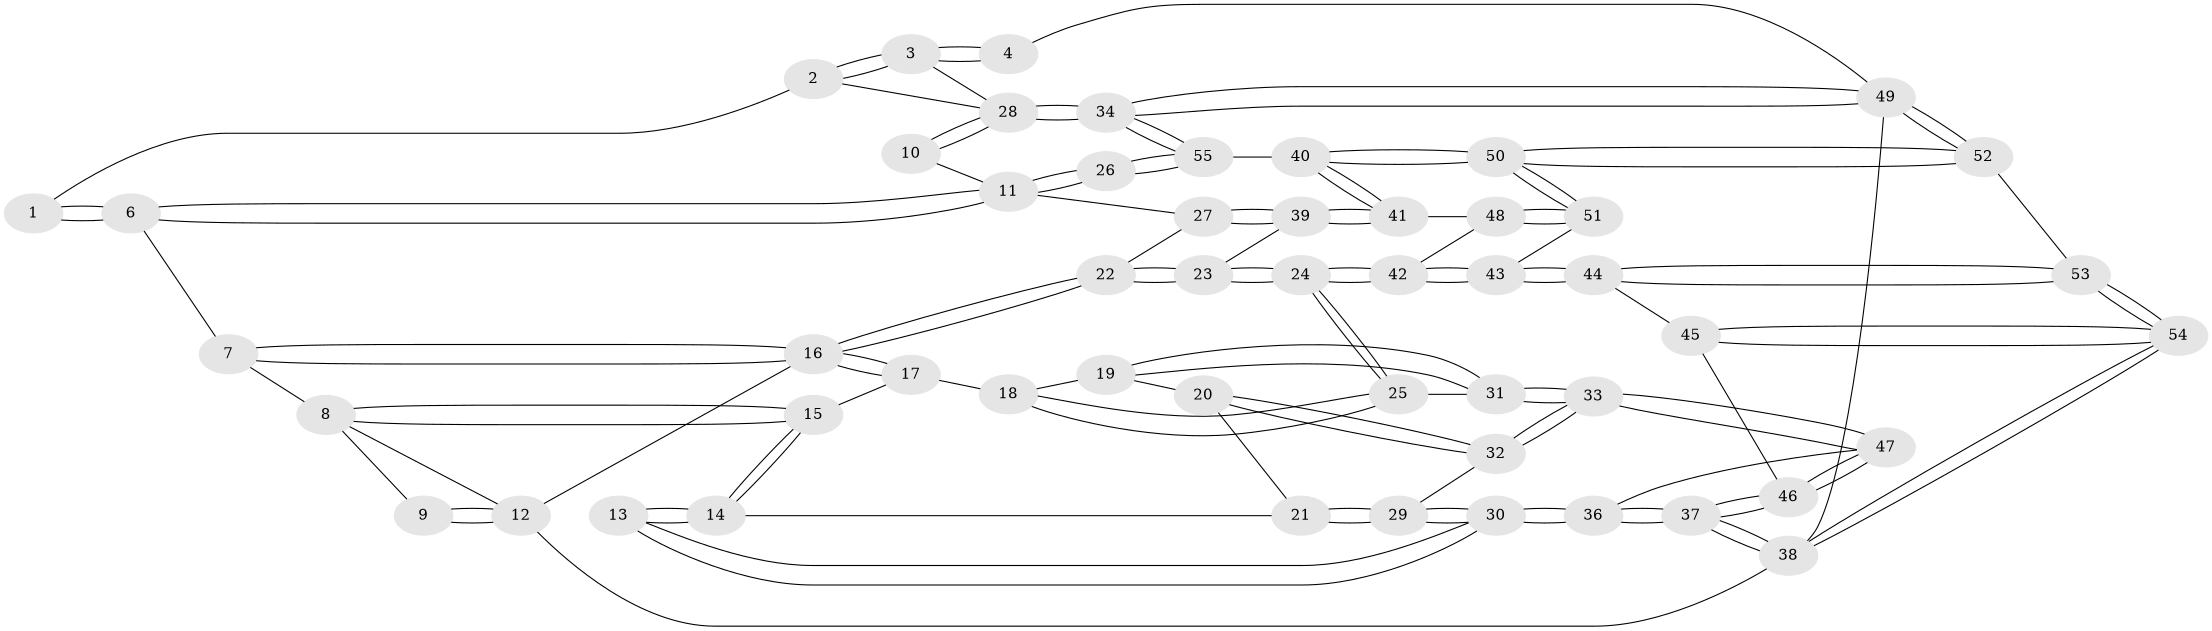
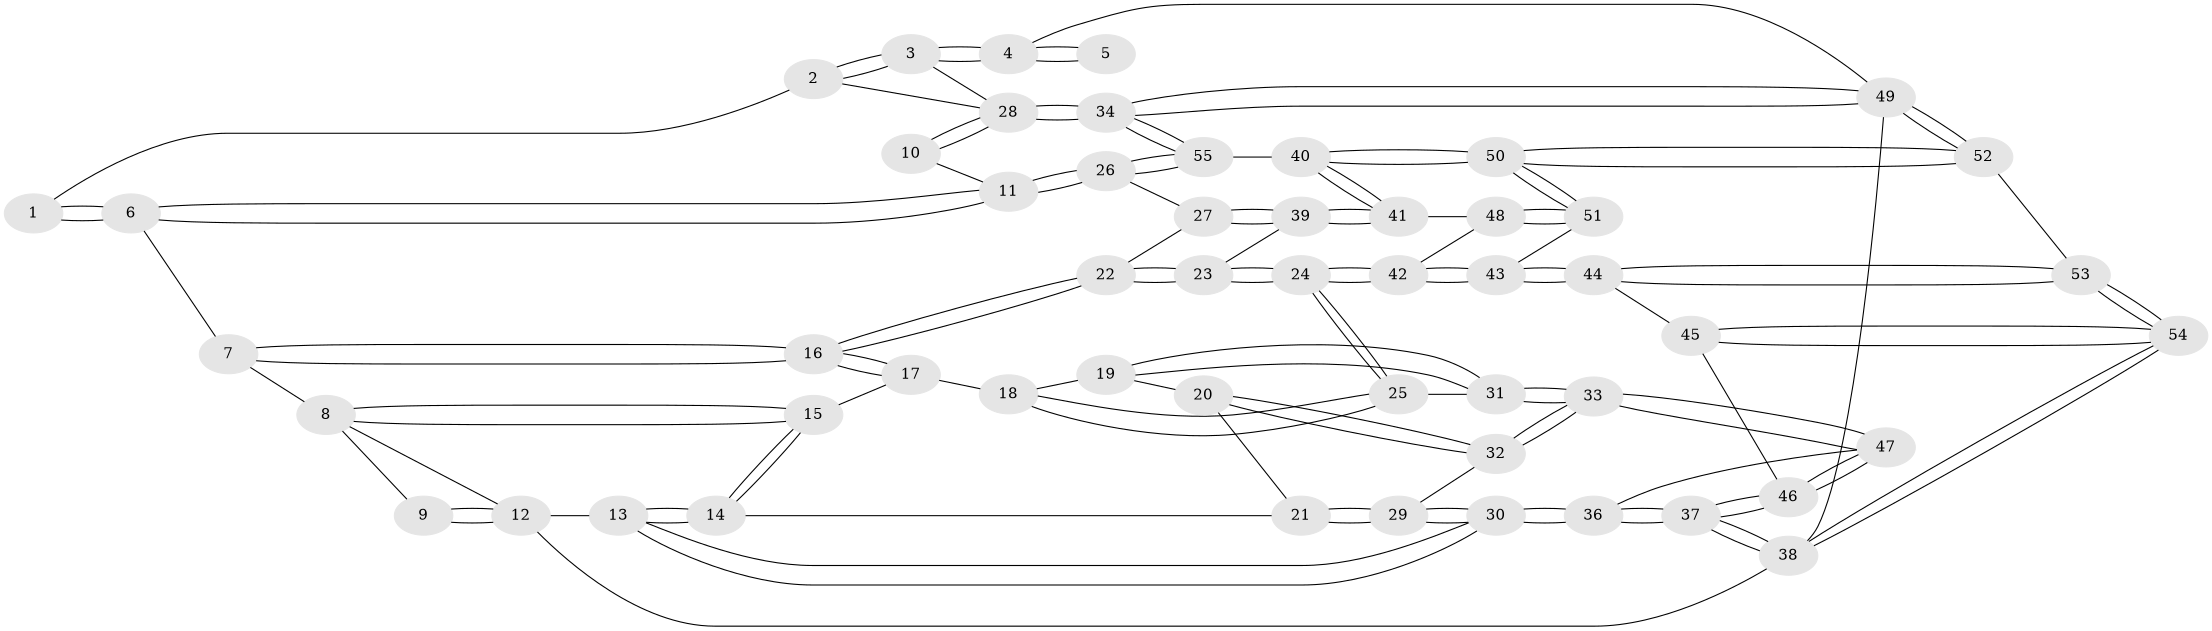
node "5": added
edge "11" -- "27": now "26" -- "27"
edge "16" -- "12": now "13" -- "12"
